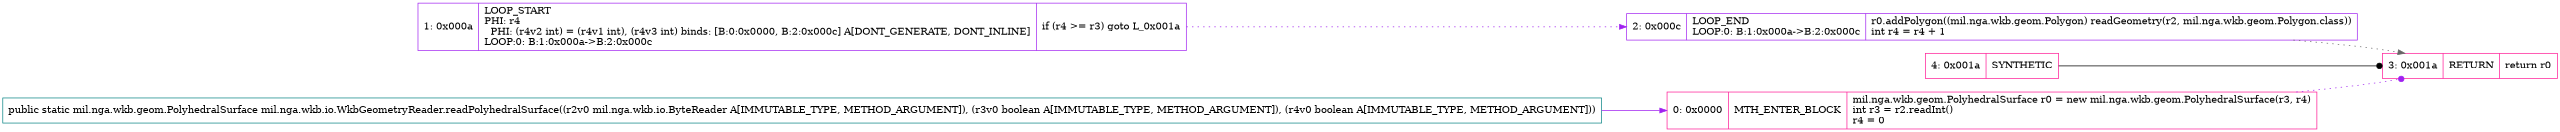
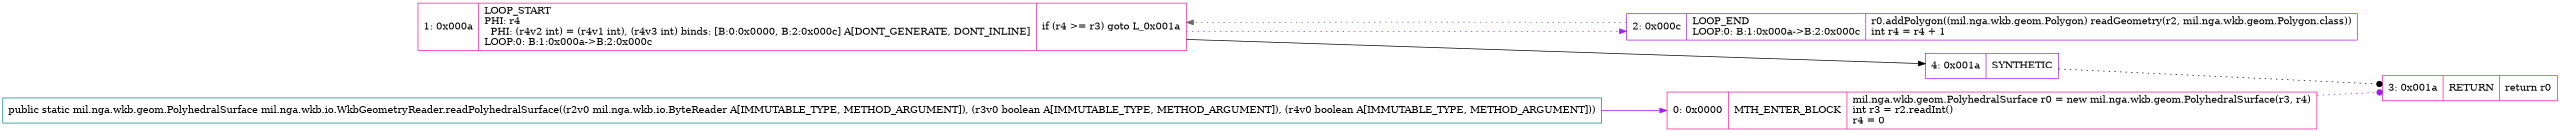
node "1: 0x000a": color purple -> deeppink
edge "2: 0x000c" -> "3: 0x001a": now "2: 0x000c" -> "1: 0x000a"
edge "1: 0x000a" -> "4: 0x001a": added
node "4: 0x001a": color deeppink -> purple
edge "4: 0x001a" -> "3: 0x001a": style solid -> dotted
